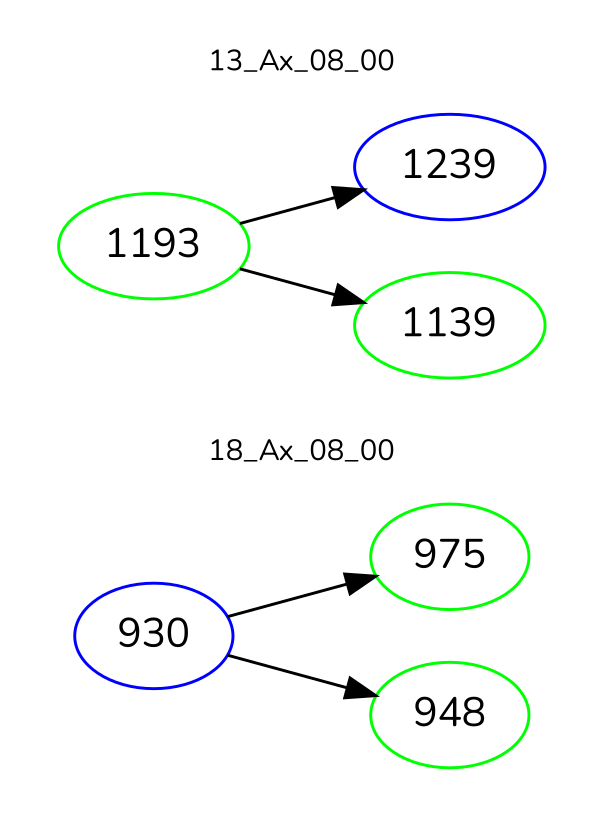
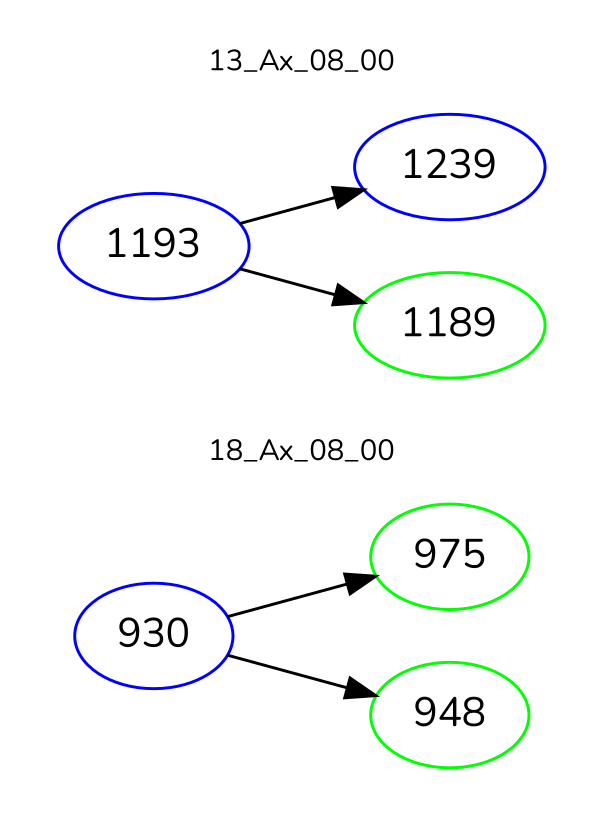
node "1193": color green -> blue
node "1139": label "1139" -> "1189"
